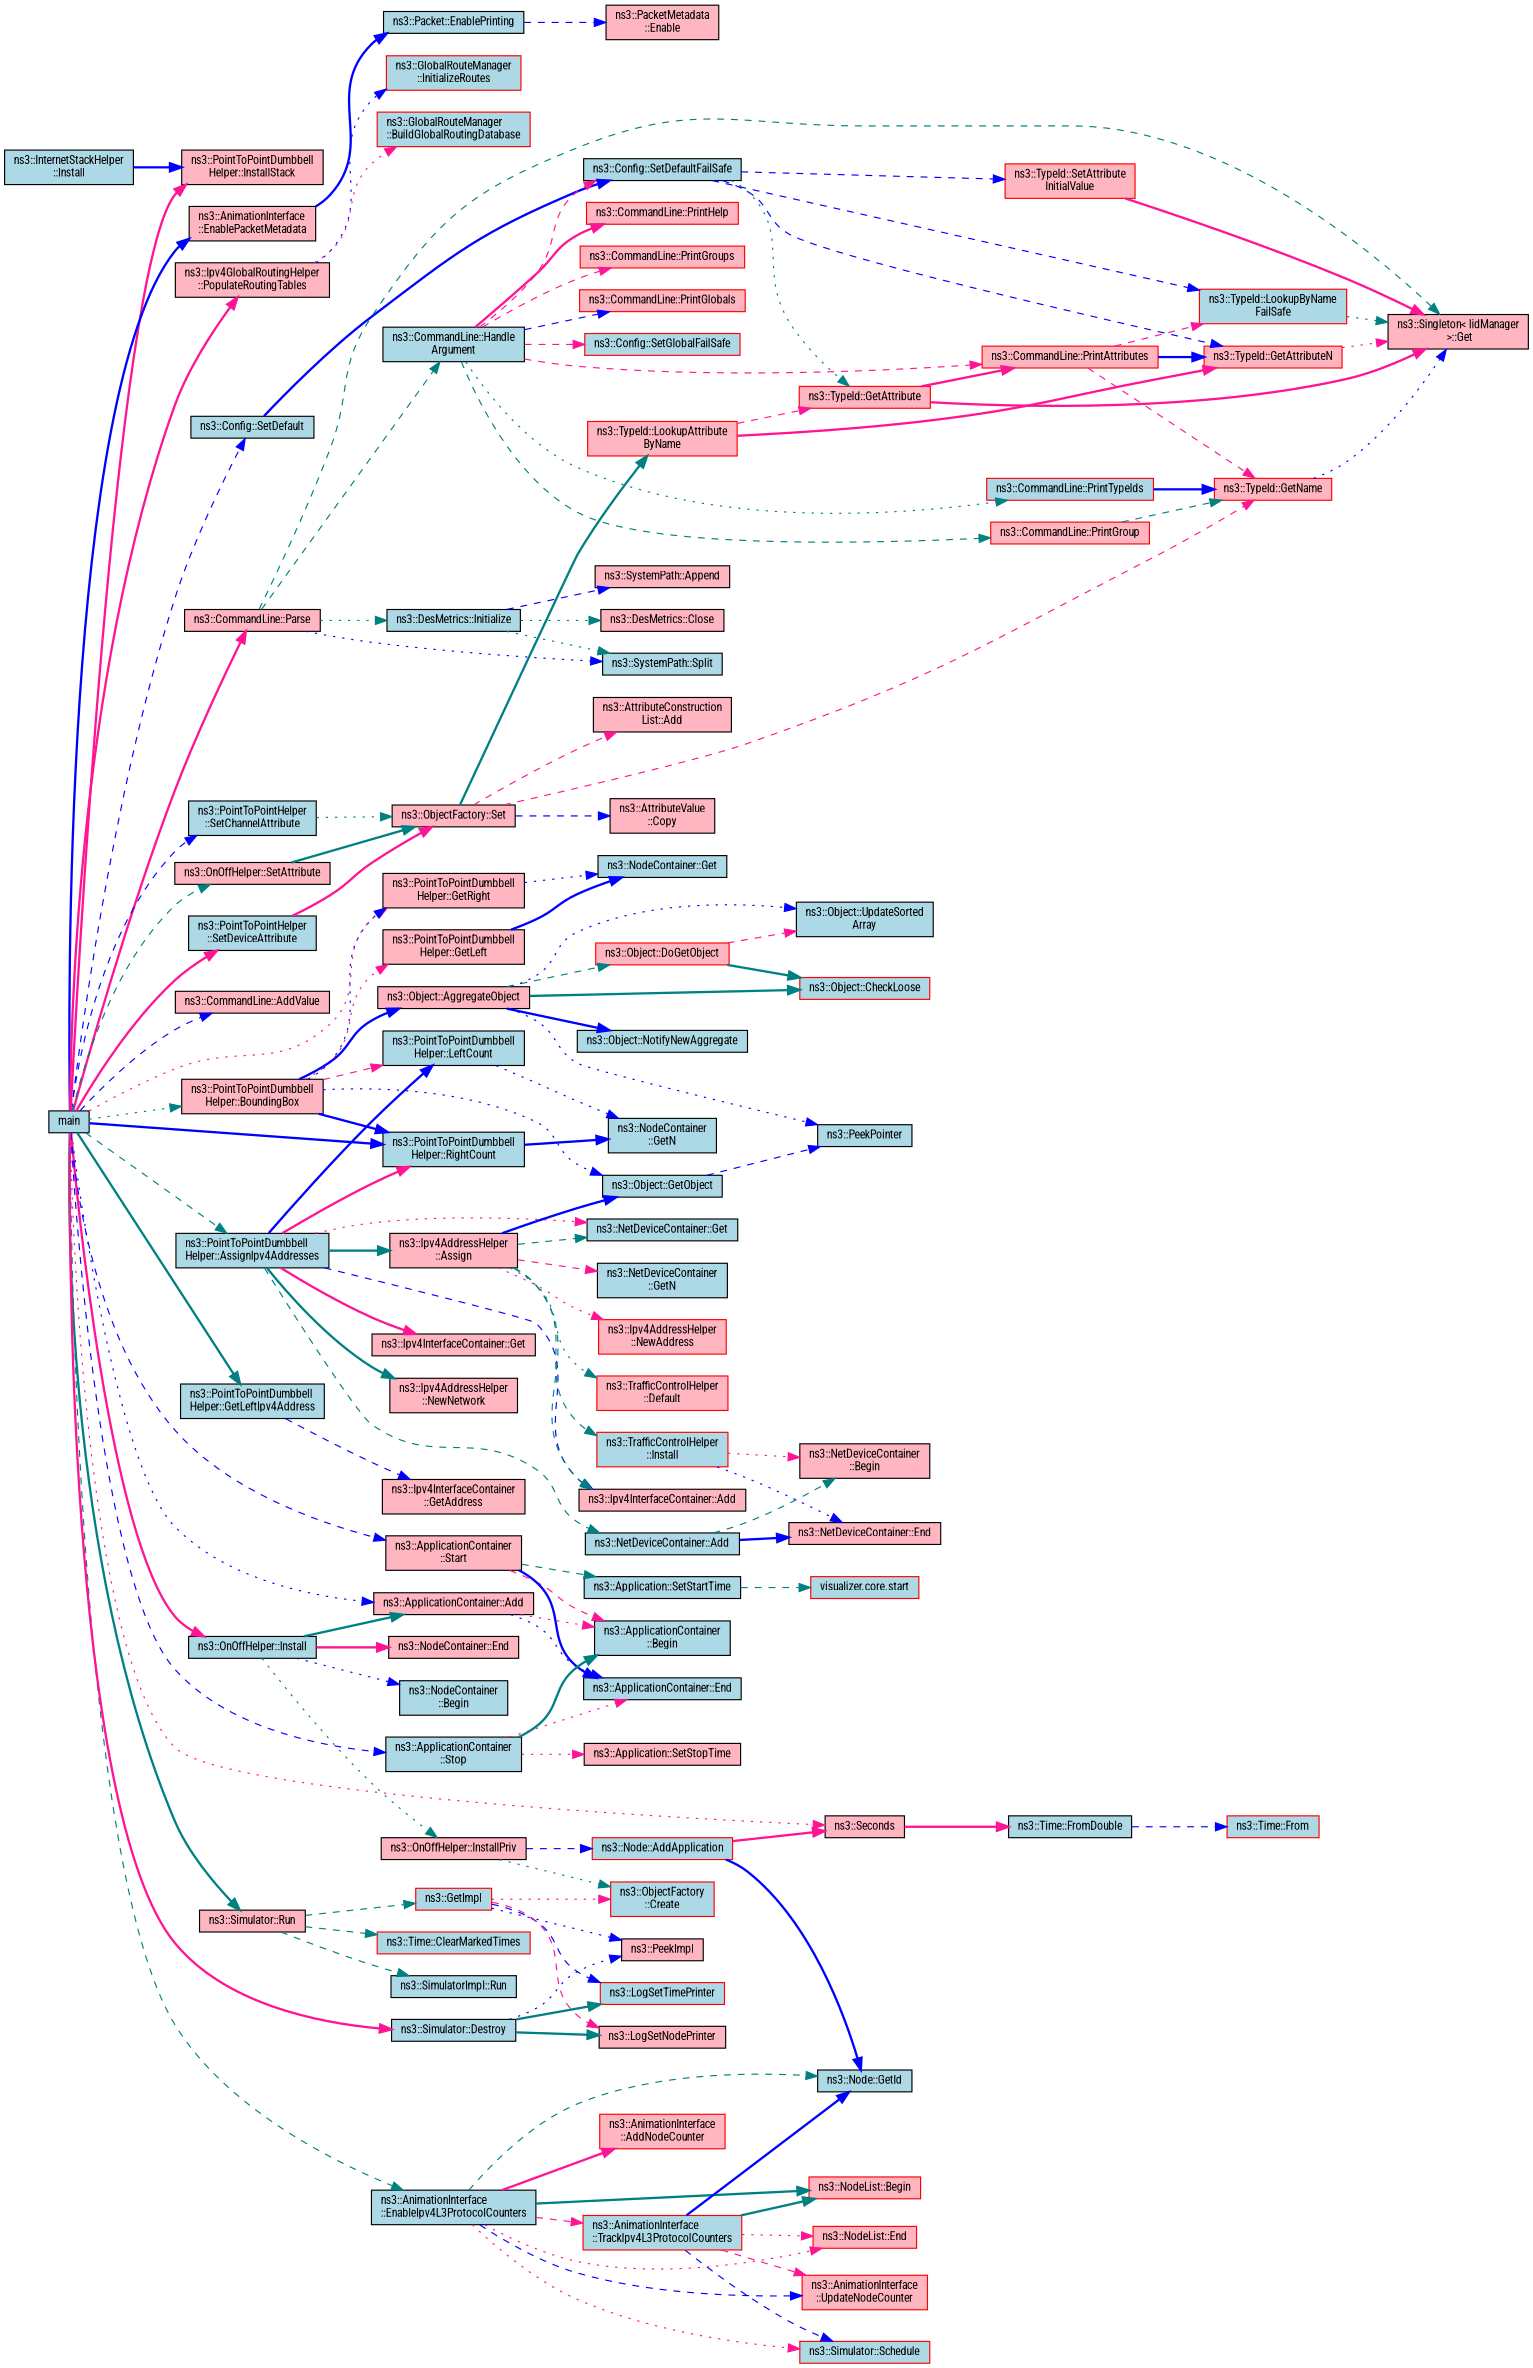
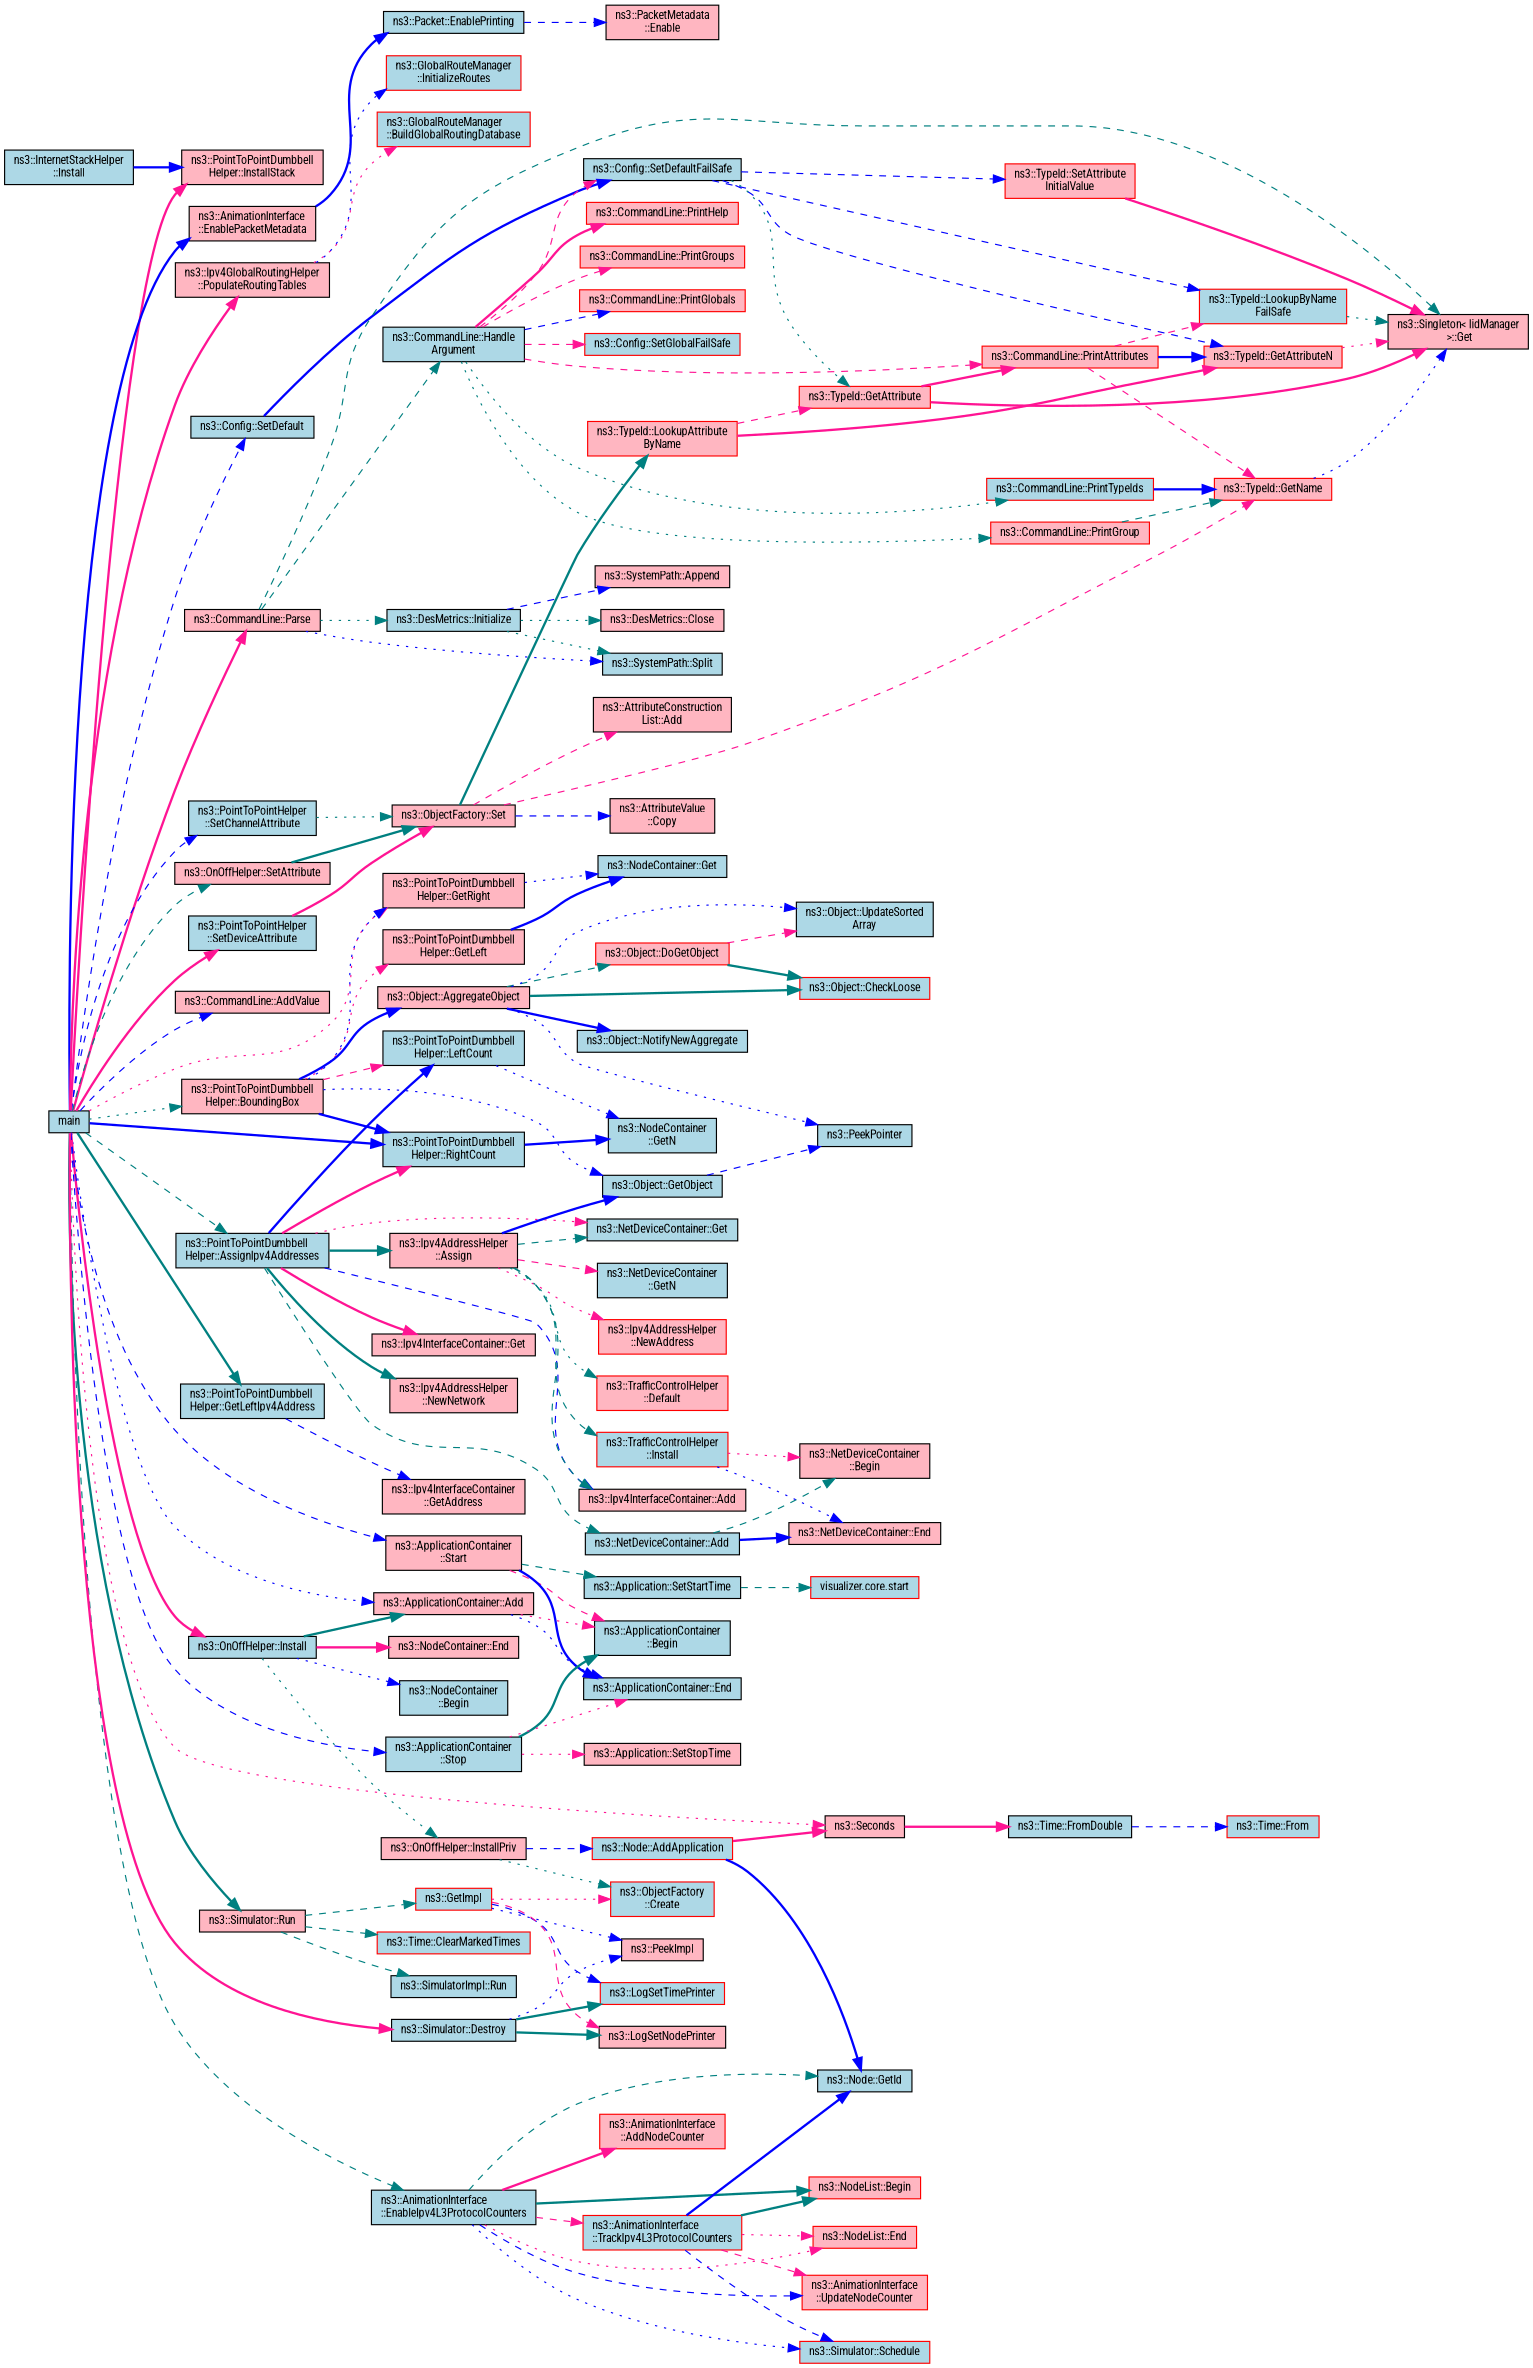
edge "ns3::CommandLine::Handle Argument" -> "ns3::CommandLine::PrintGroup": style dashed -> dotted
edge "ns3::AnimationInterface ::EnableIpv4L3ProtocolCounters" -> "ns3::Simulator::Schedule": color deeppink -> blue
